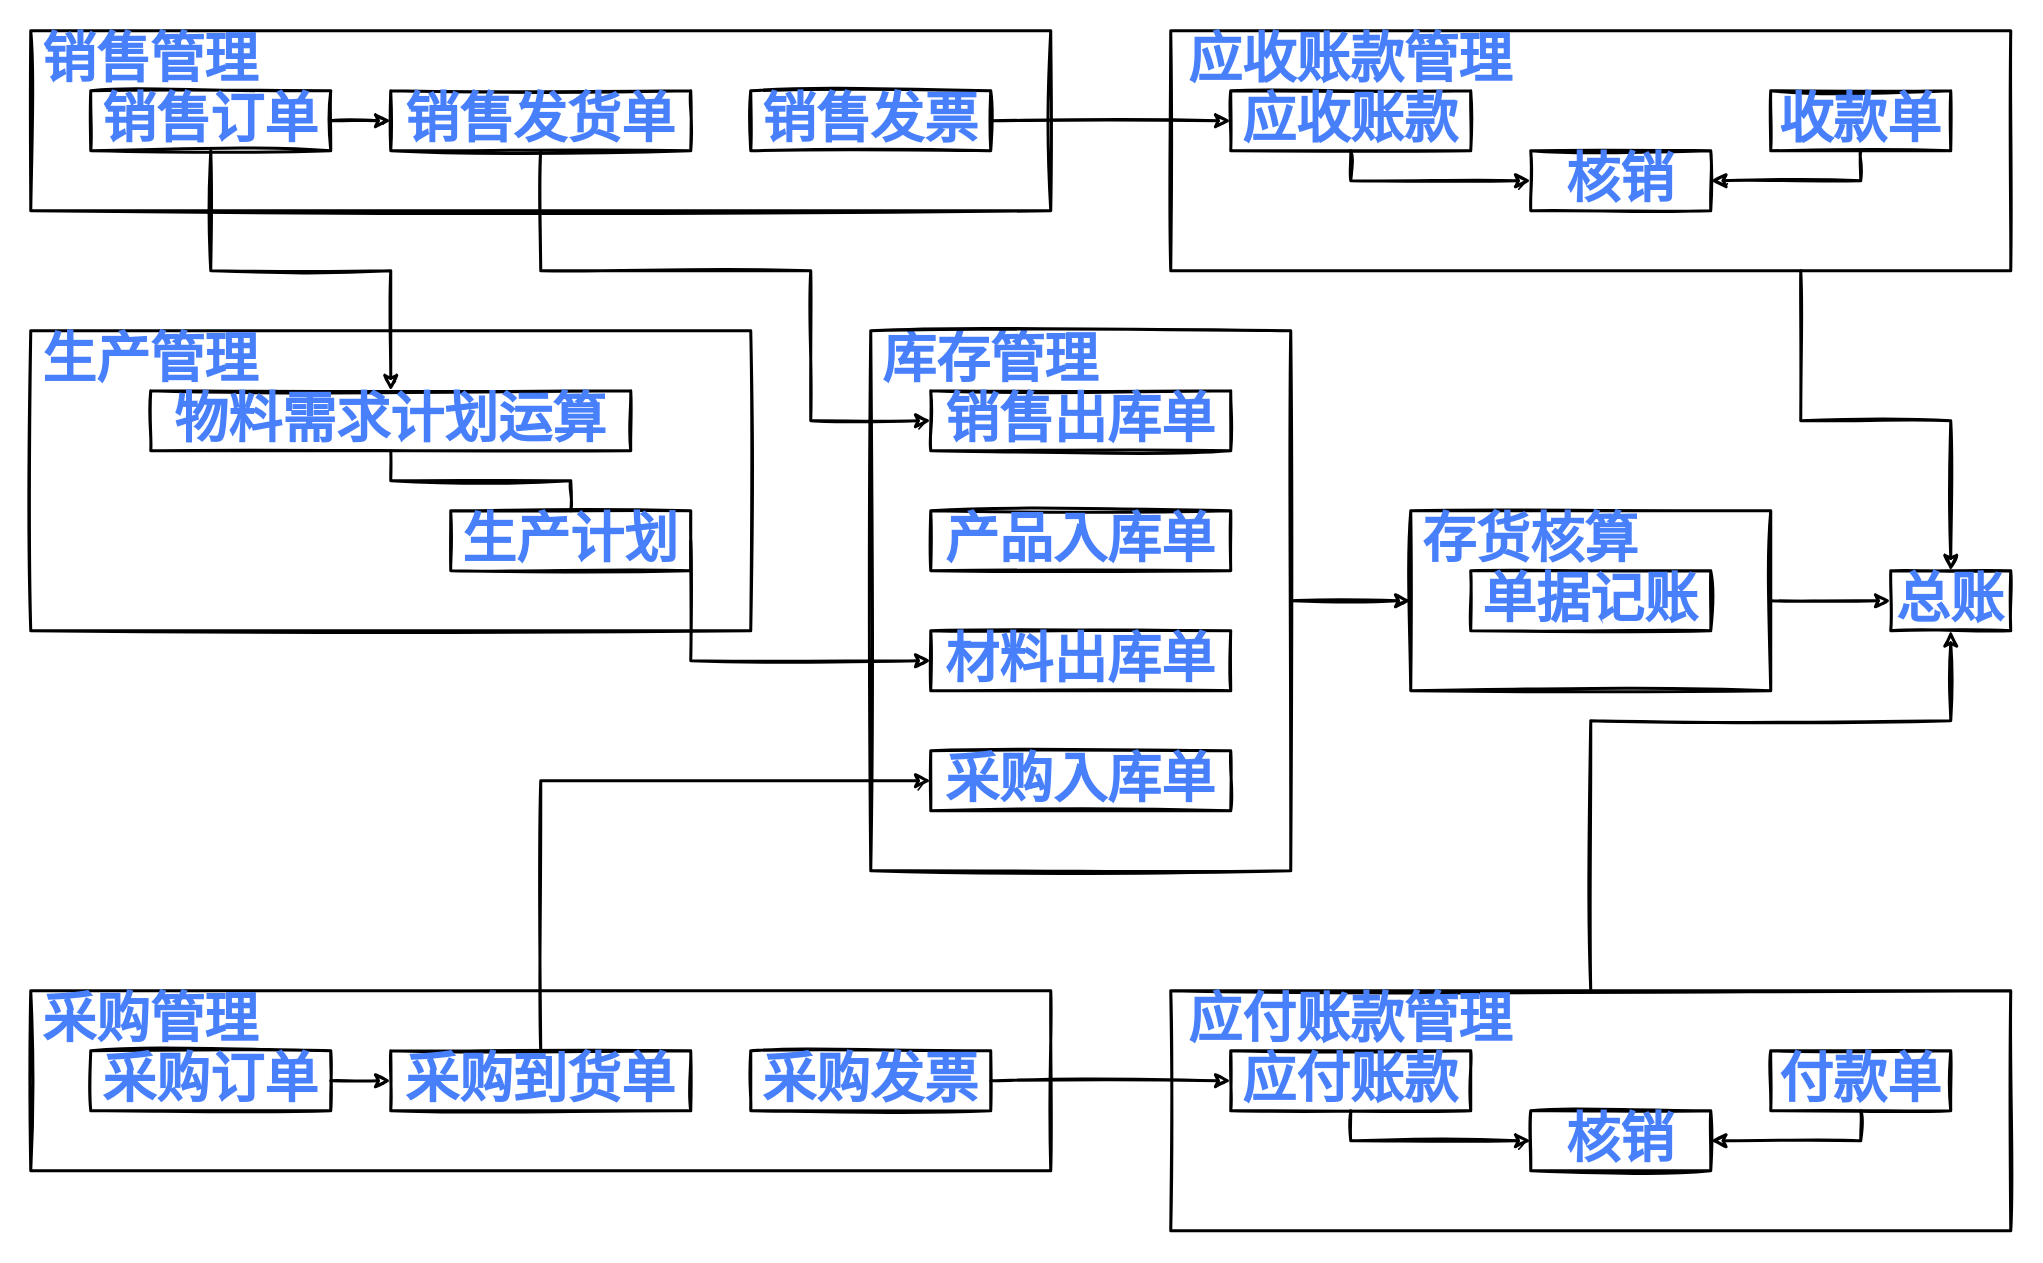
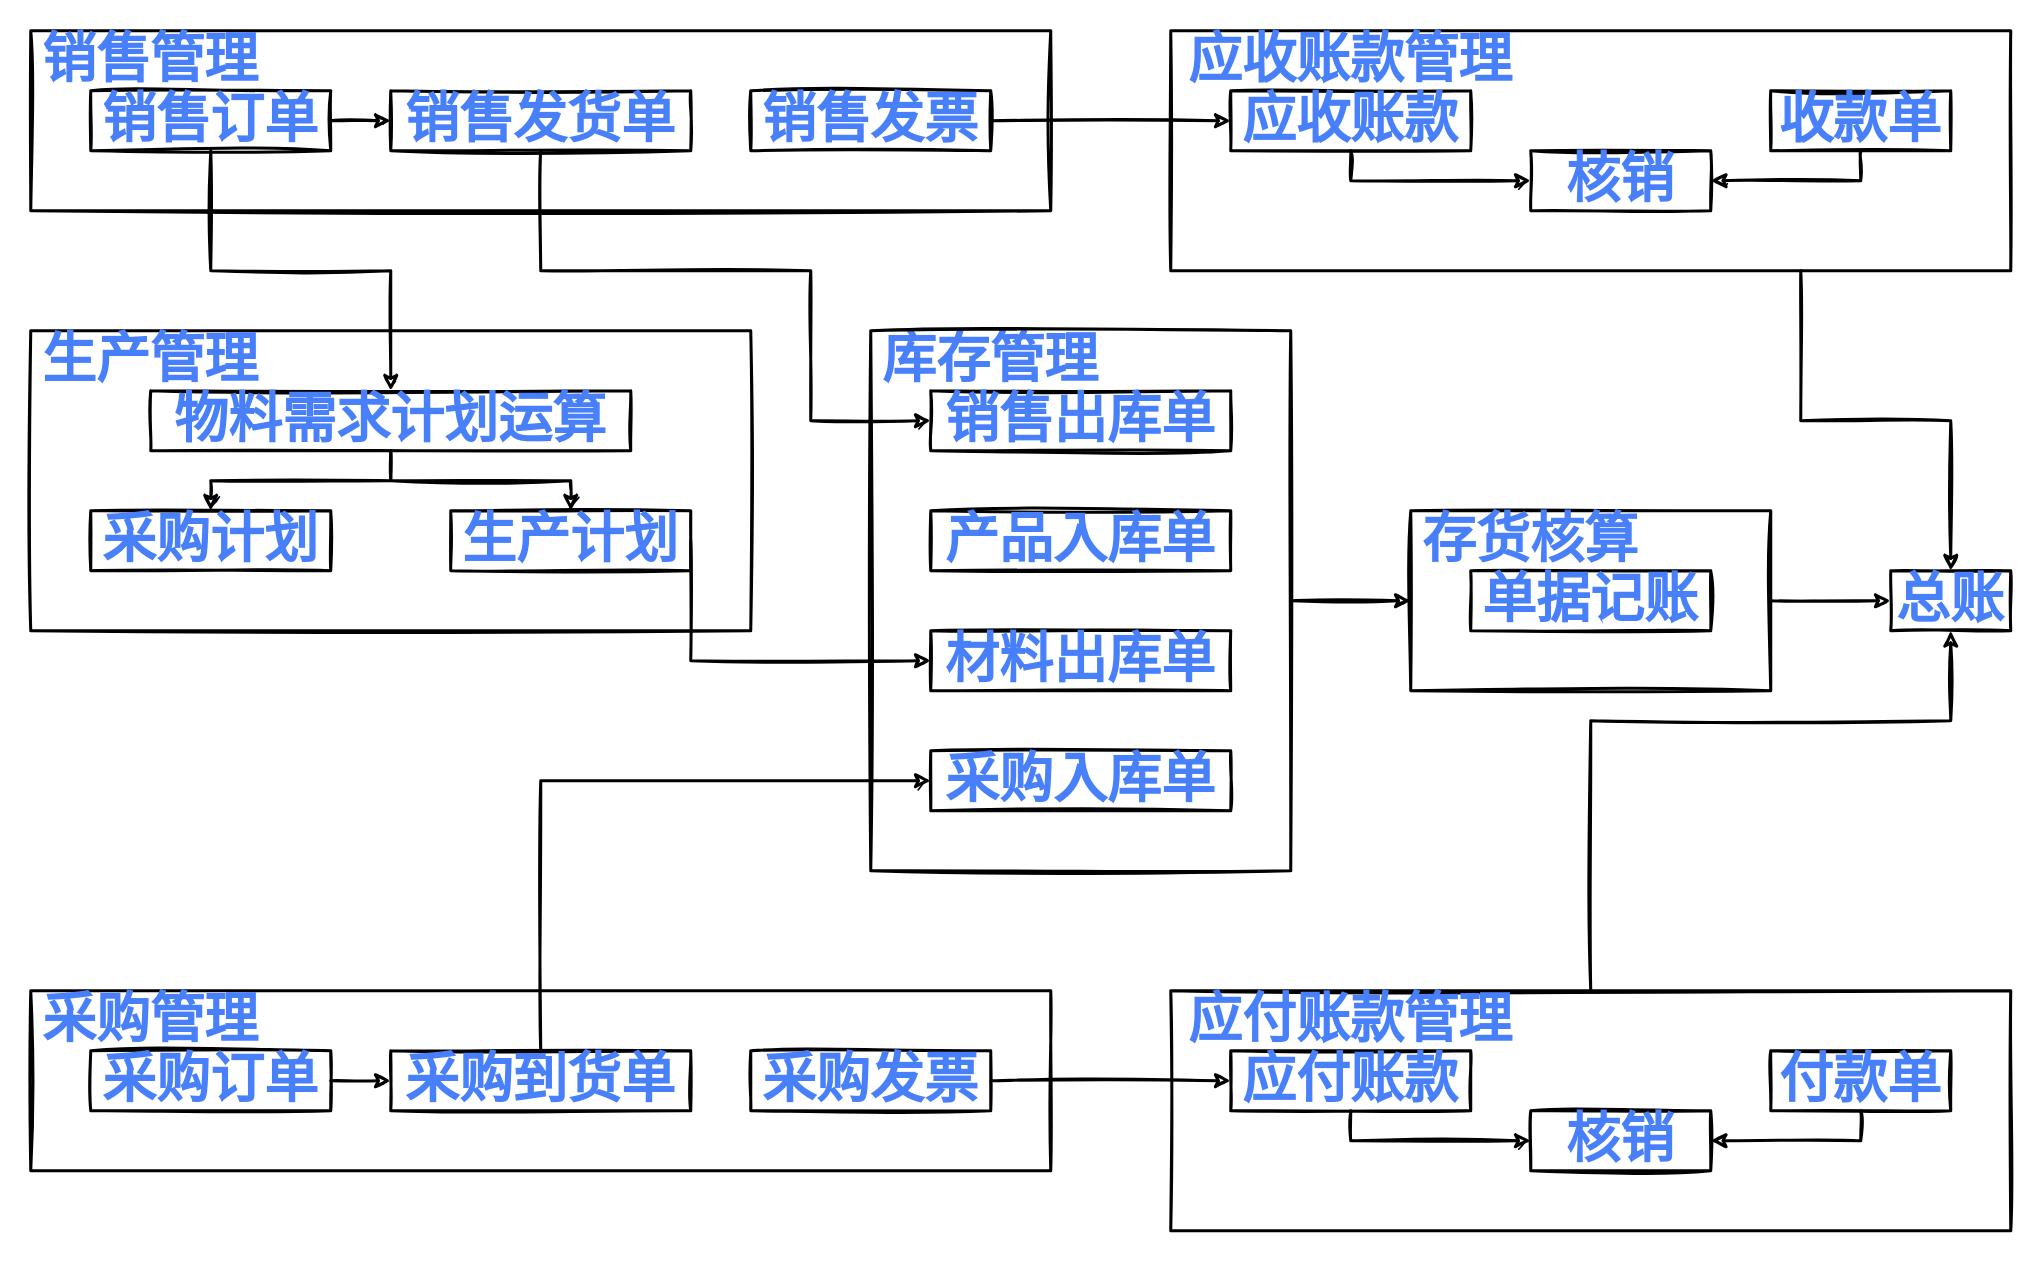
edge "物料需求计划运算" -> "采购计划": added
edge "物料需求计划运算" -- "生产计划": arrowhead none -> classic
node "采购计划": added
